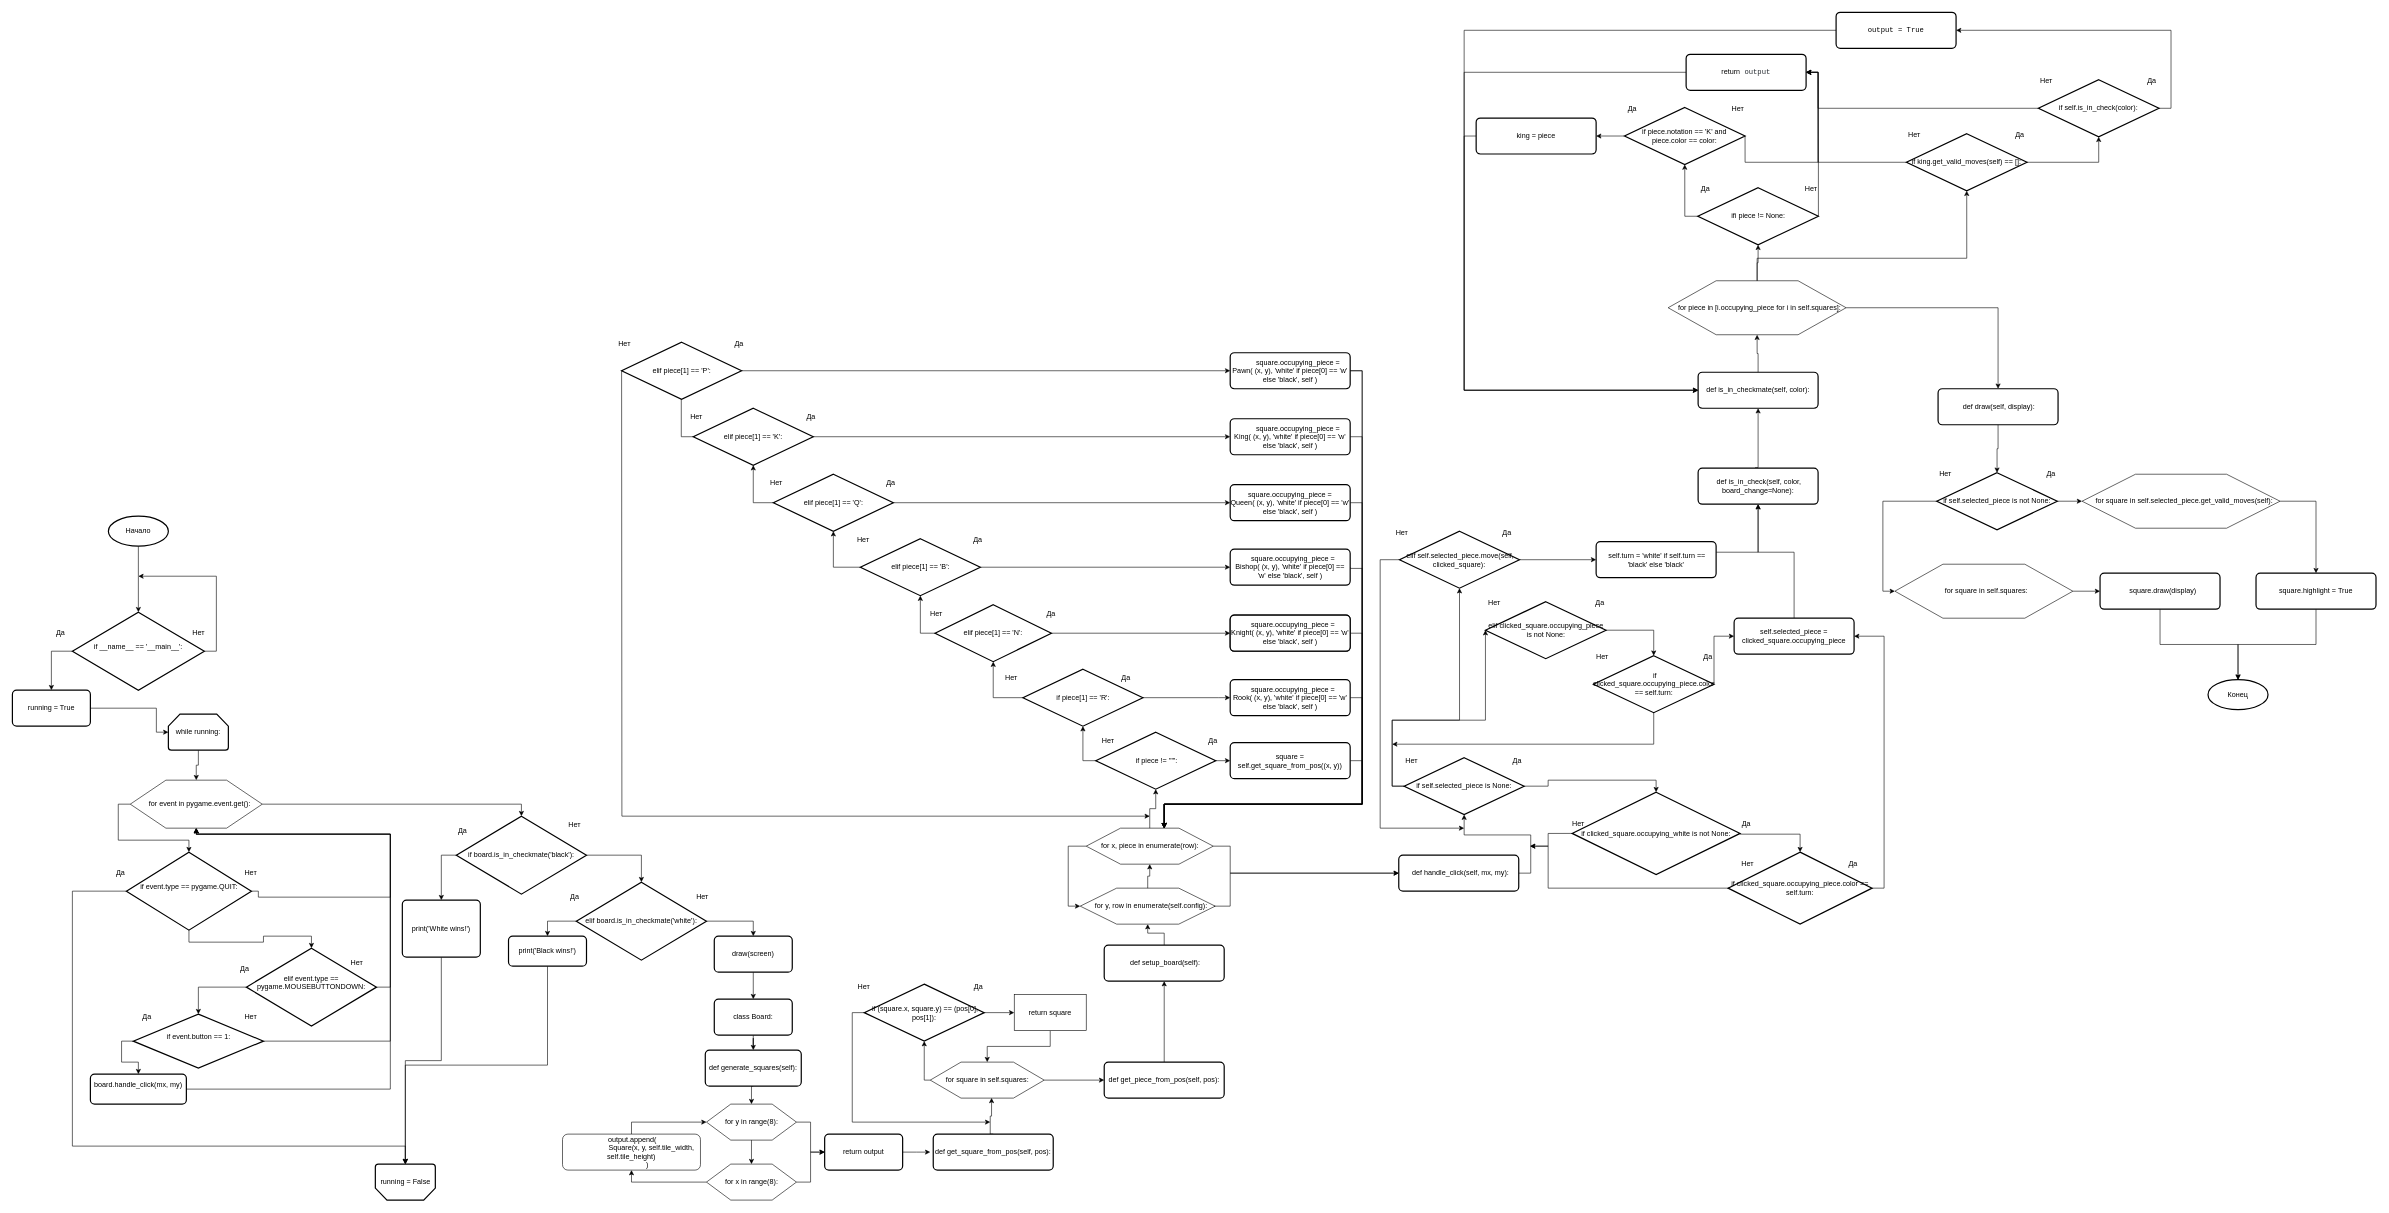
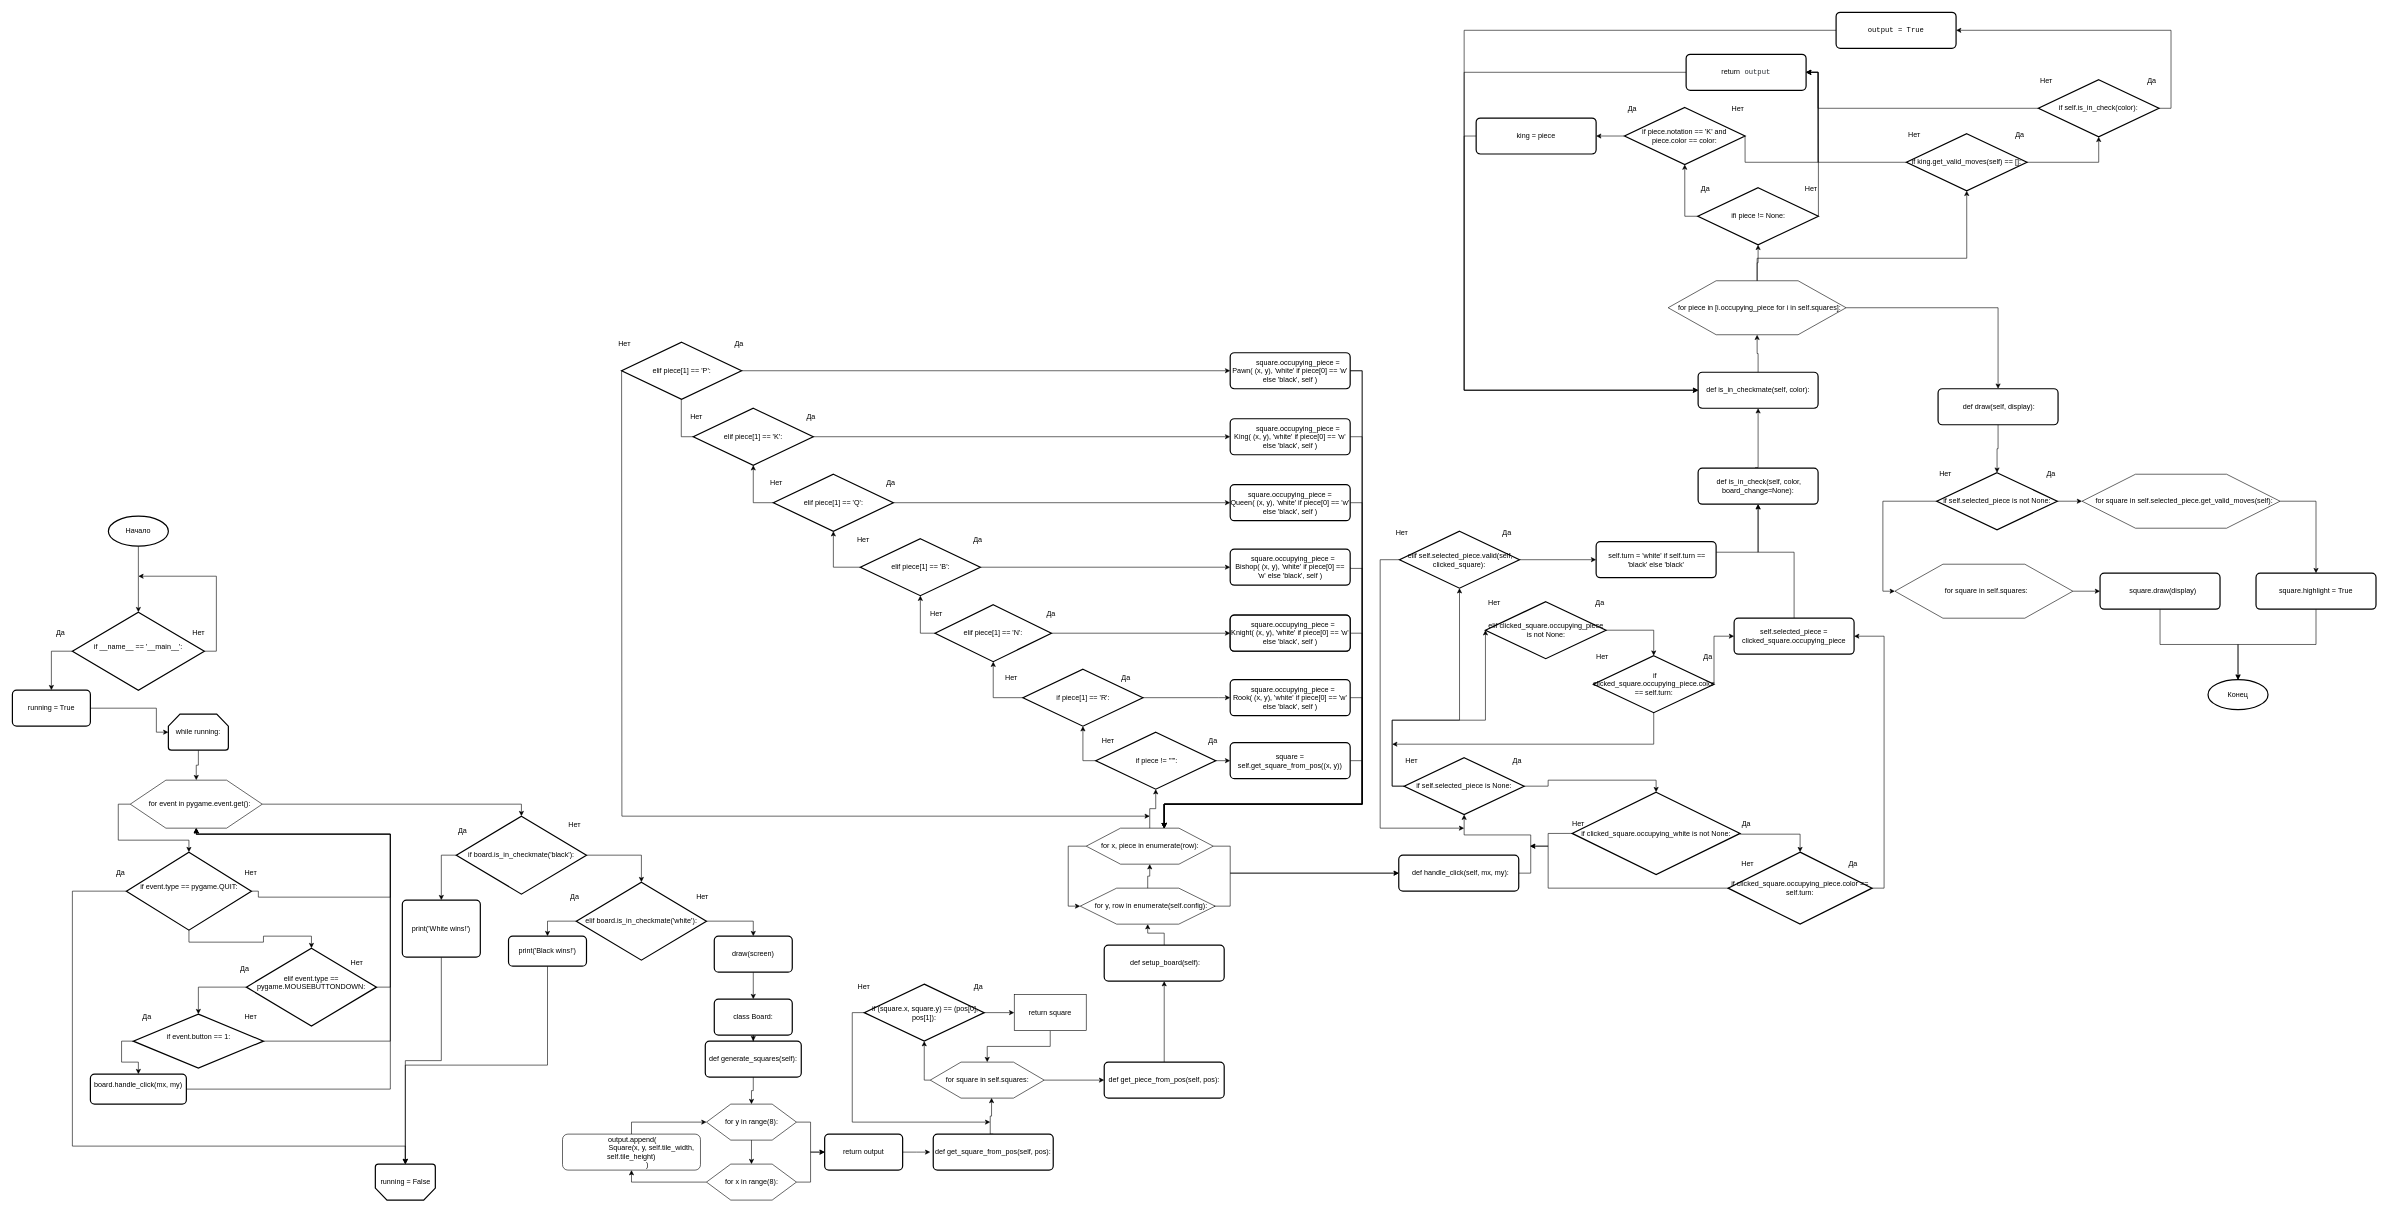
node "elif self.selected_piece.move(self, clicked_square):": label "elif self.selected_piece.move(self, clicked_square):" -> "elif self.selected_piece.valid(self, clicked_square):"
node "def generate_squares(self):": moved (753, 1068) -> (753, 1059)
